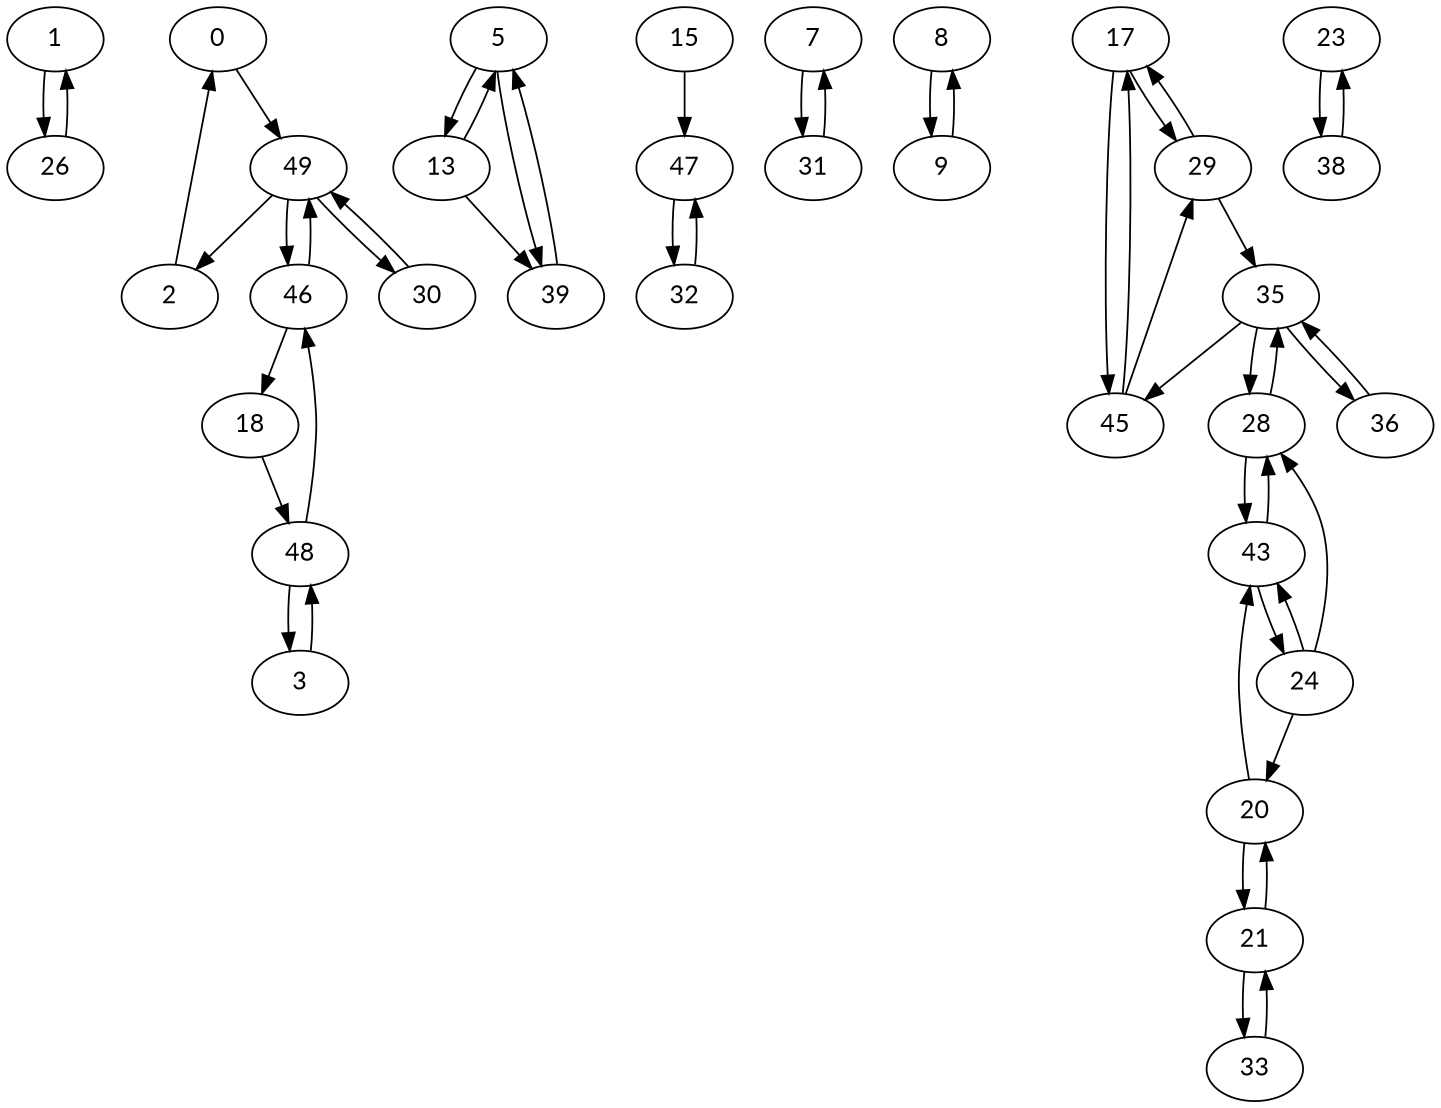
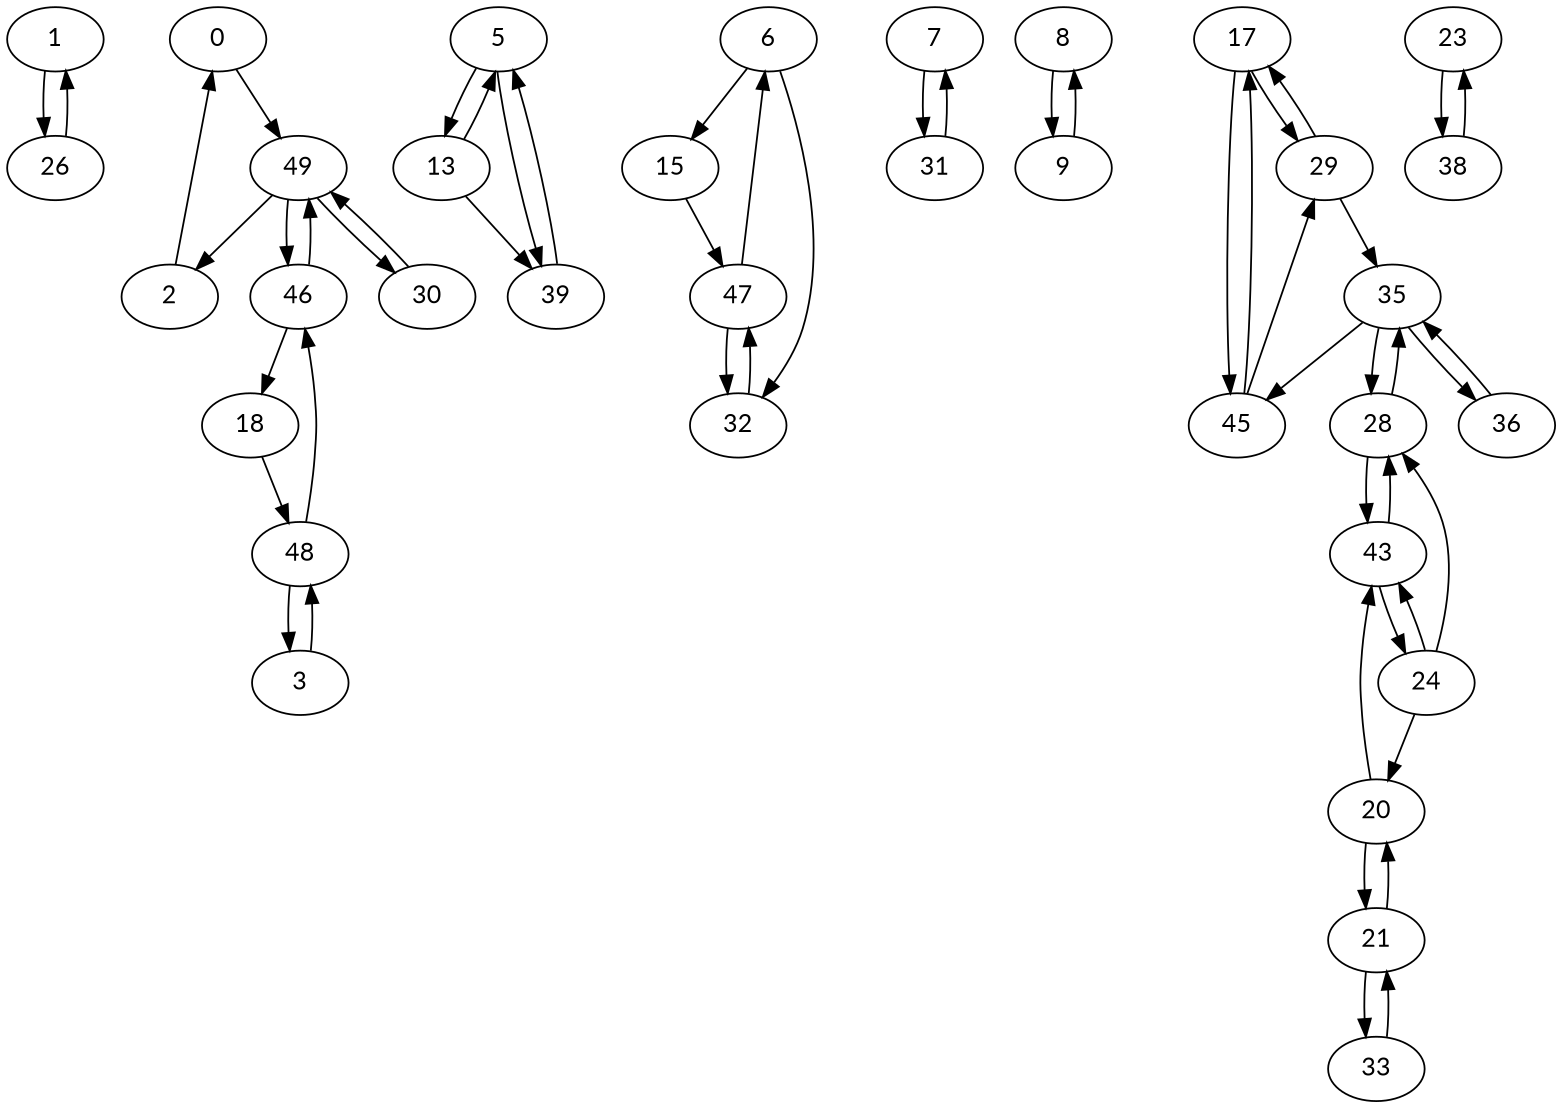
node "6": added
